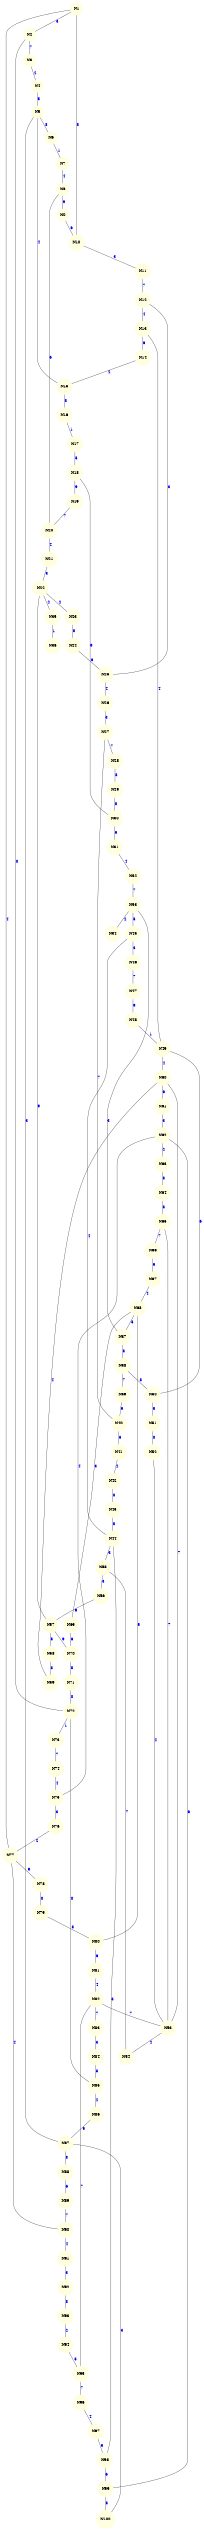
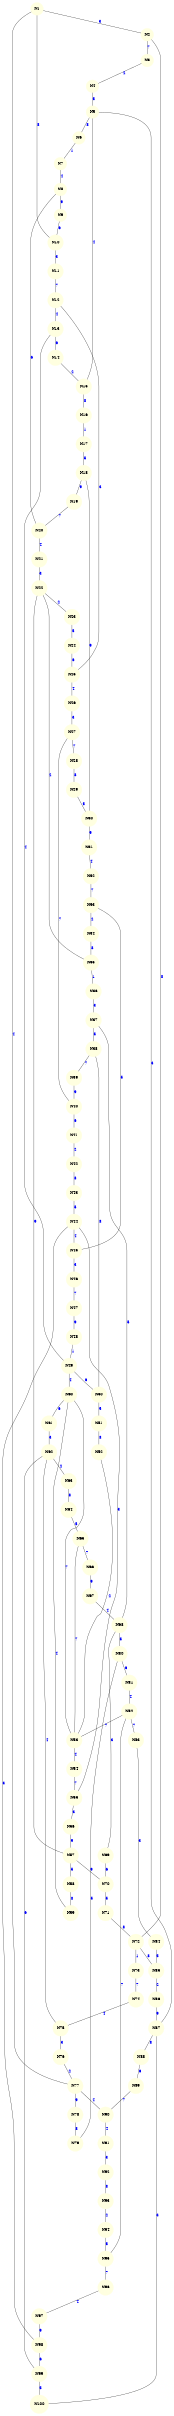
node "N0": label "N0" -> "N9"
edge "N34" -- "N35": added, label "8"
edge "N33" -- "N37": now "N36" -- "N37"
